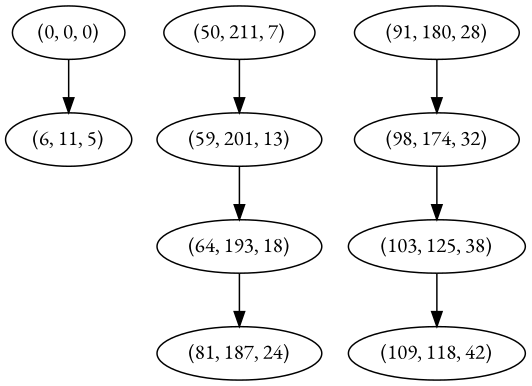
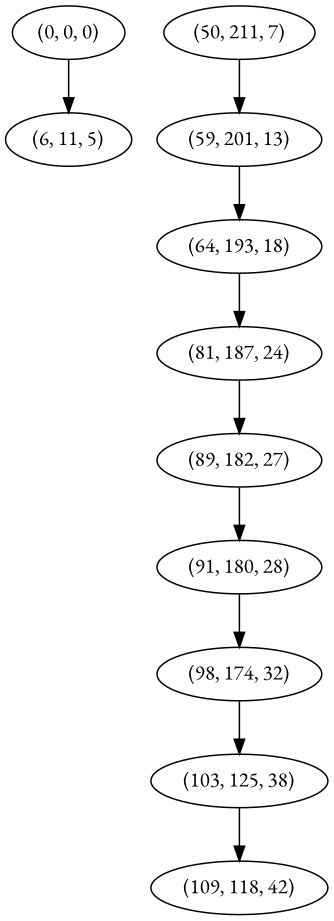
node "(89, 182, 27)": added
